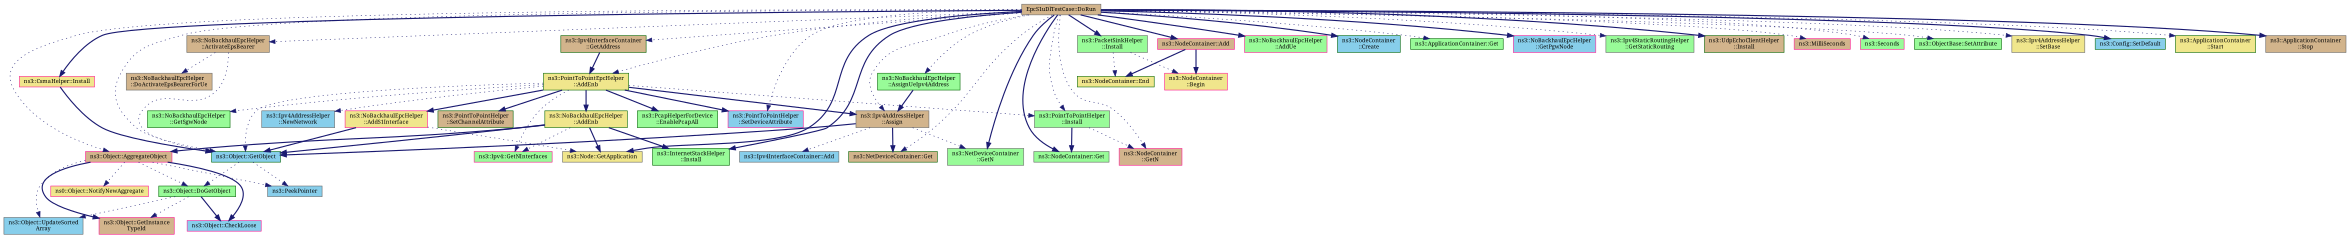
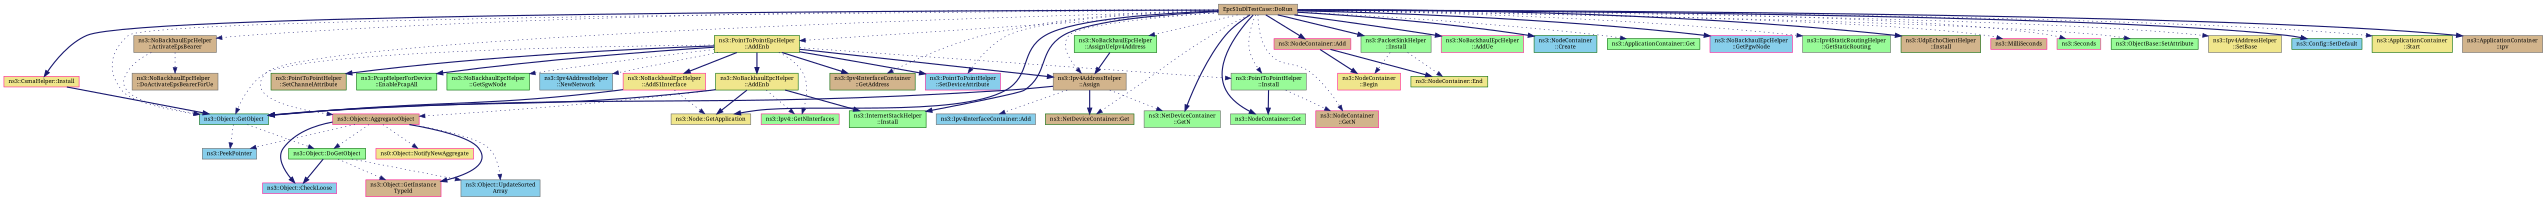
node "ns3::ApplicationContainer ::Stop": label "ns3::ApplicationContainer ::Stop" -> "ns3::ApplicationContainer ::Ipv"
edge "ns3::Ipv4InterfaceContainer ::GetAddress" -> "ns3::PointToPointEpcHelper ::AddEnb": reversed
edge "ns3::NoBackhaulEpcHelper ::AddEnb" -> "ns3::Object::AggregateObject": style bold -> dotted
